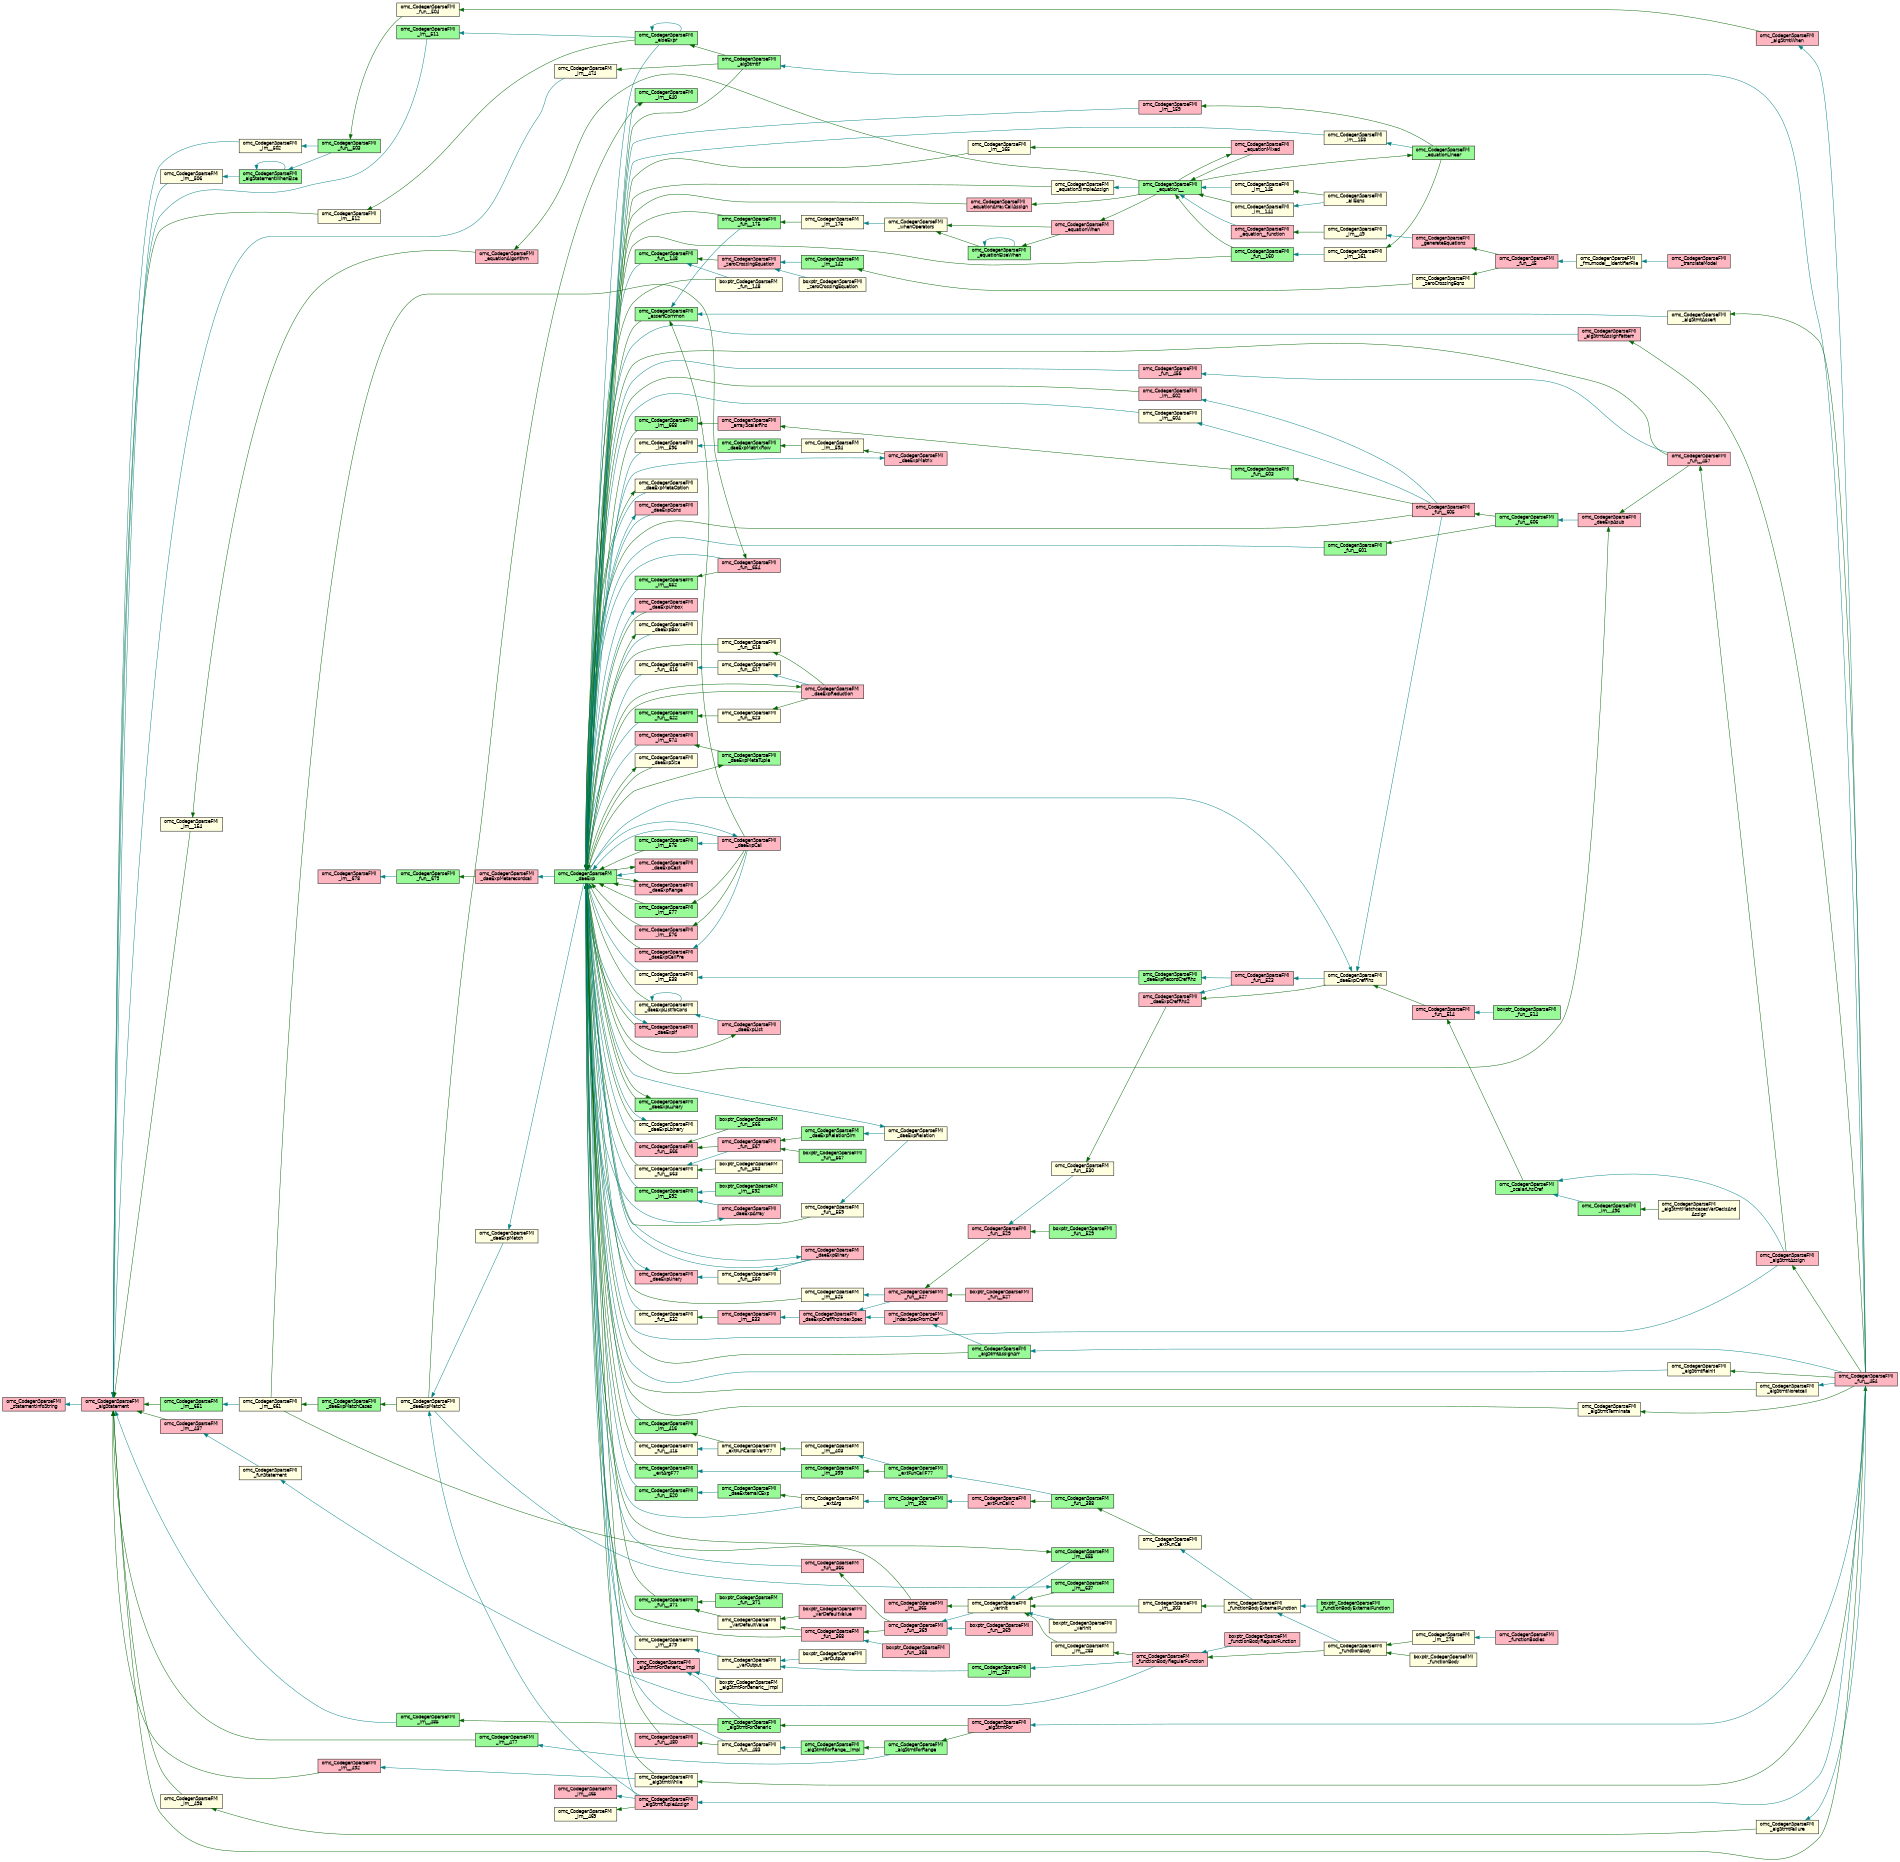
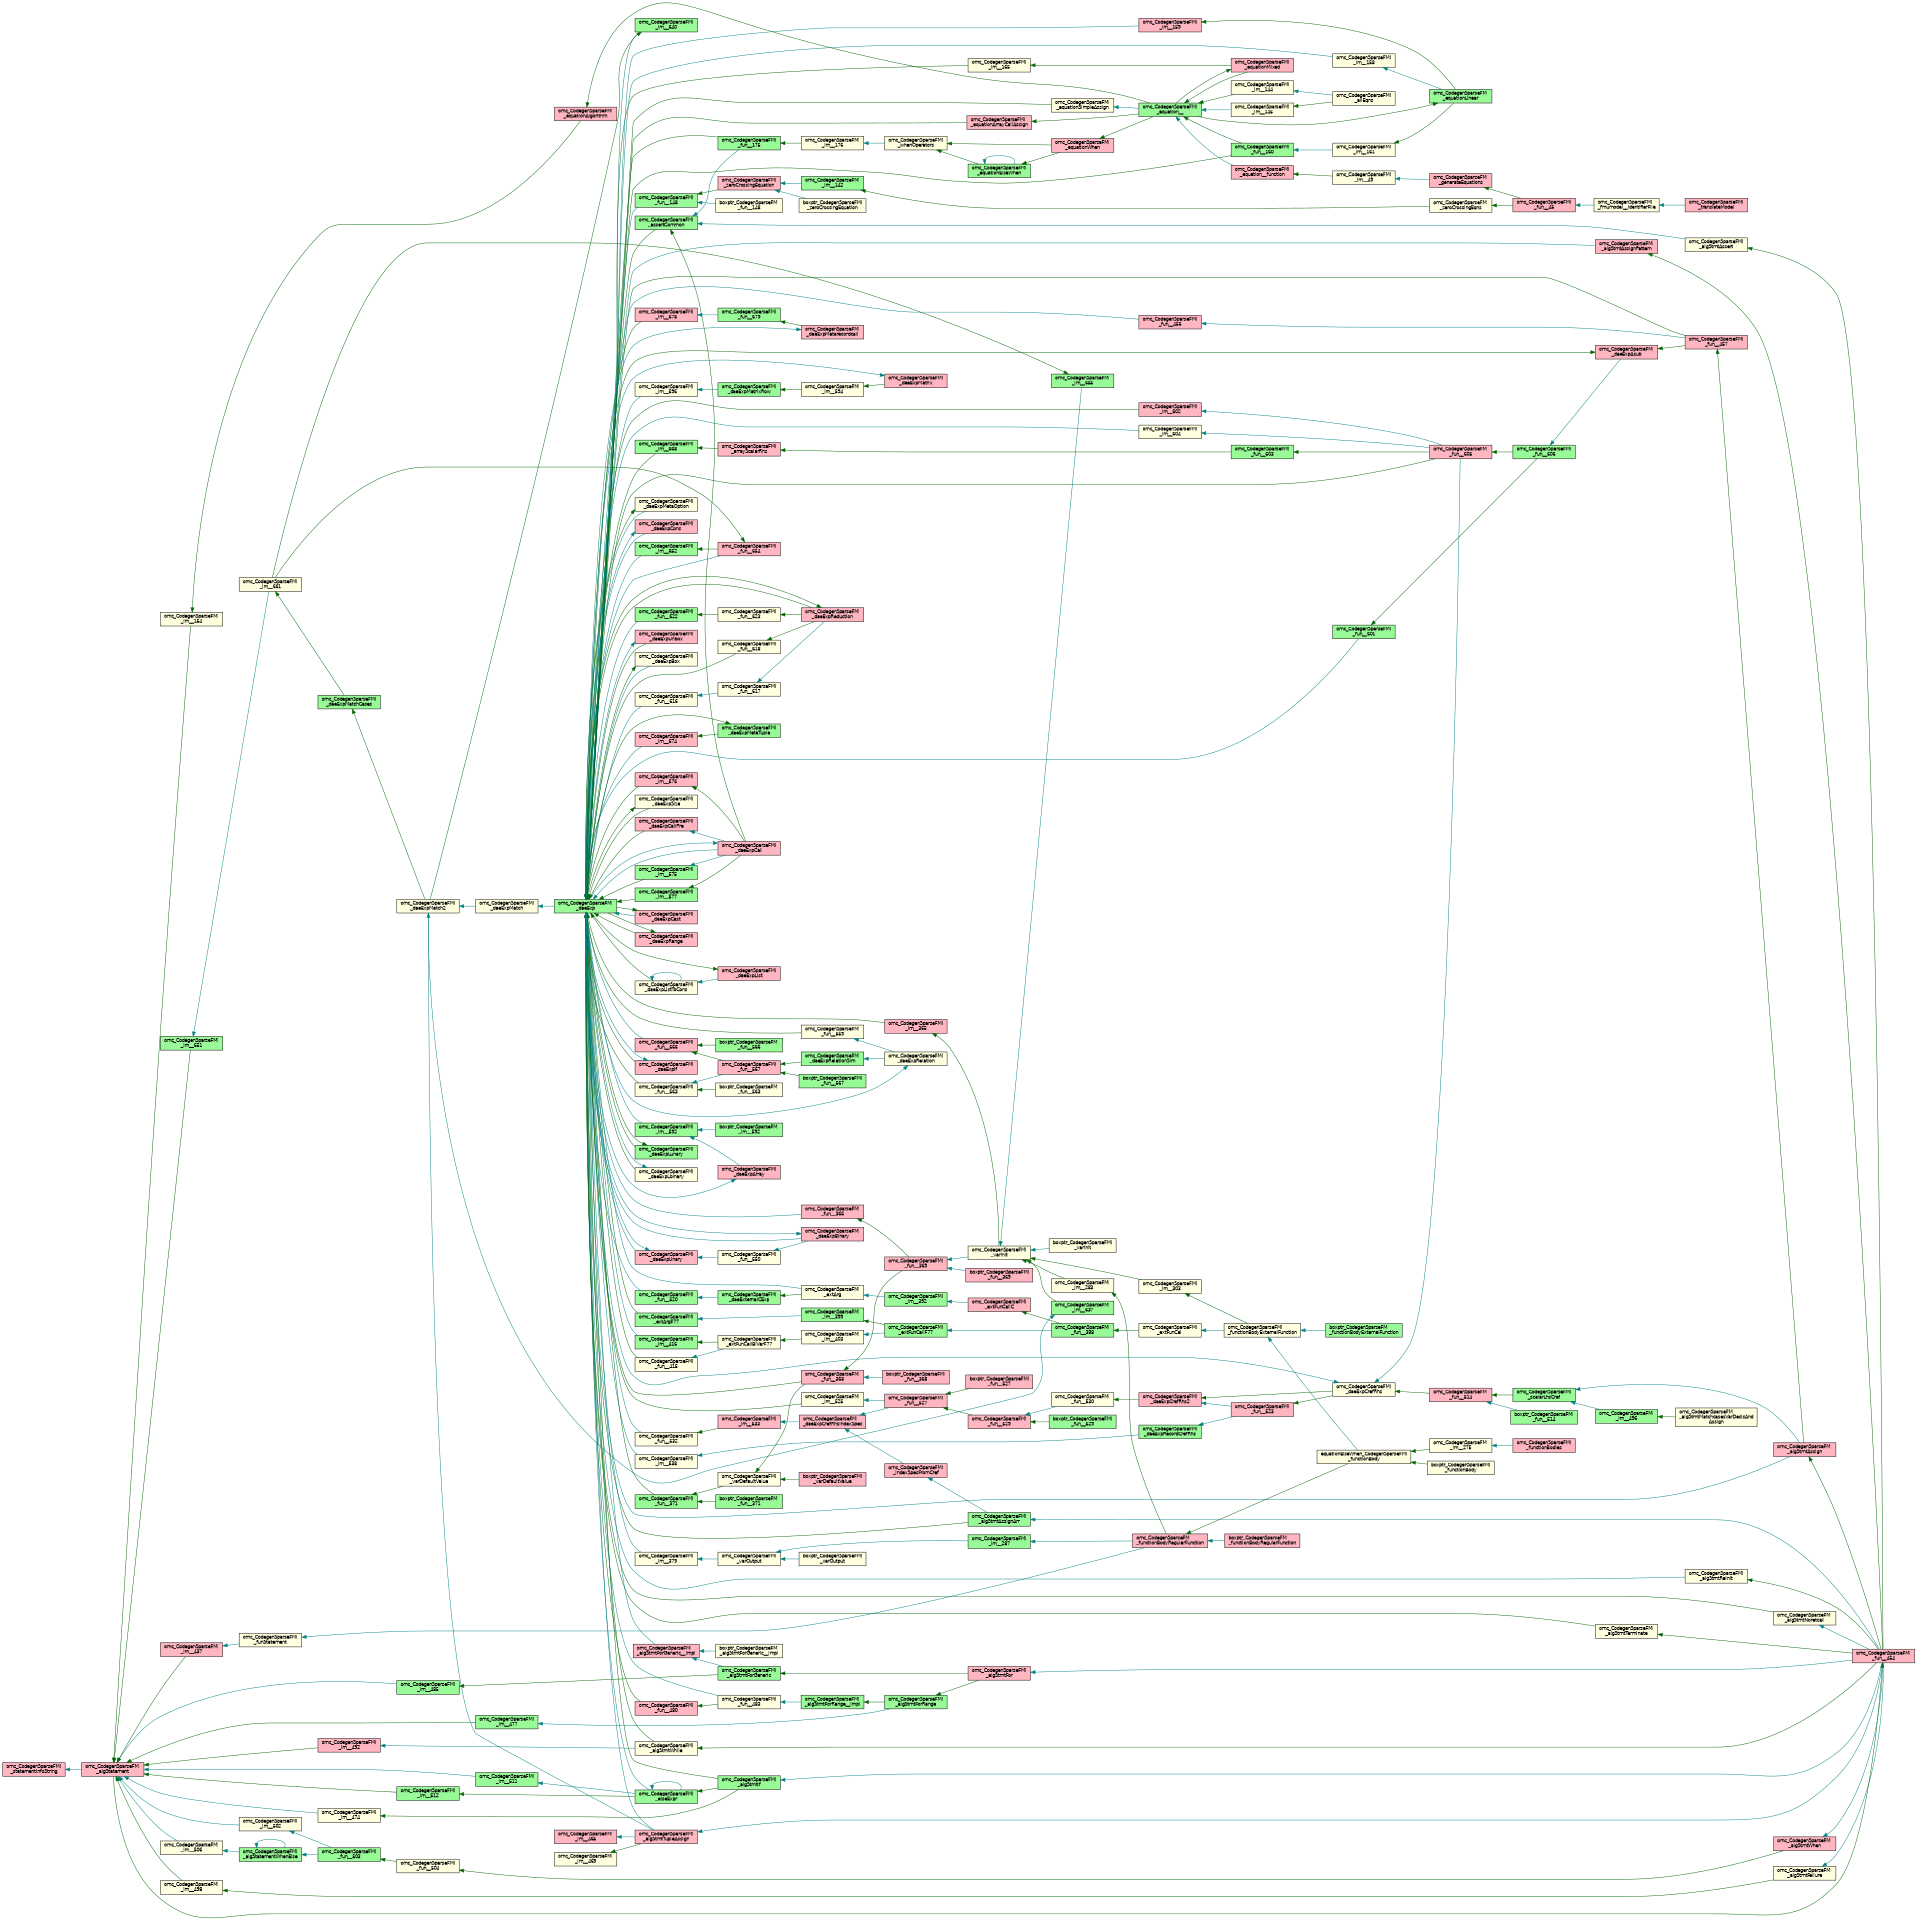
node "omc_CodegenSparseFMI _lm__512": fillcolor lightyellow -> palegreen
edge "boxptr_CodegenSparseFMI _fun__148" -> "omc_CodegenSparseFMI _daeExp": now "omc_CodegenSparseFMI _lm__678" -> "omc_CodegenSparseFMI _daeExp"
edge "omc_CodegenSparseFMI _daeExpCrefRhs" -> "omc_CodegenSparseFMI _fun__523": color teal -> darkgreen
node "omc_CodegenSparseFMI _functionBody": label "omc_CodegenSparseFMI _functionBody" -> "equationElseWhen_CodegenSparseFMI _functionBody"
